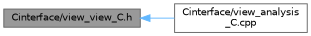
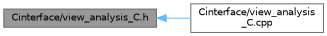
node "Cinterface/view_view_C.h": label "Cinterface/view_view_C.h" -> "Cinterface/view_analysis_C.h"
